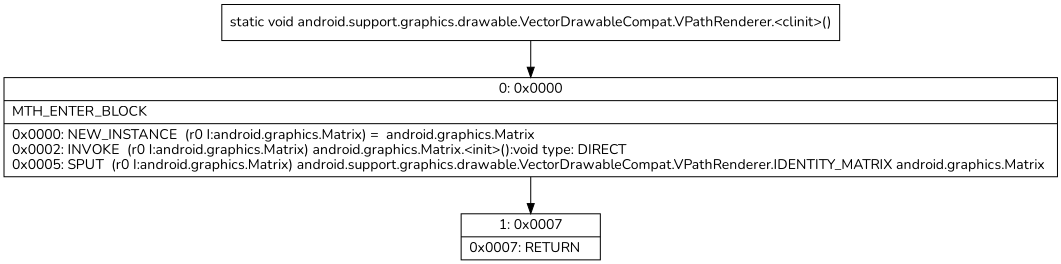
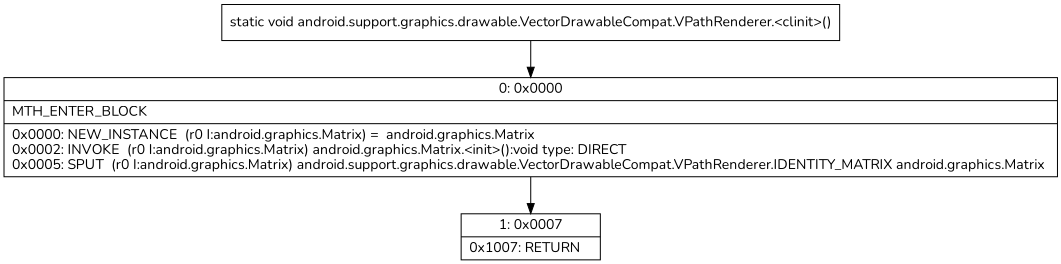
node "1: 0x0007": text "0x0007: RETURN" -> "0x1007: RETURN"
